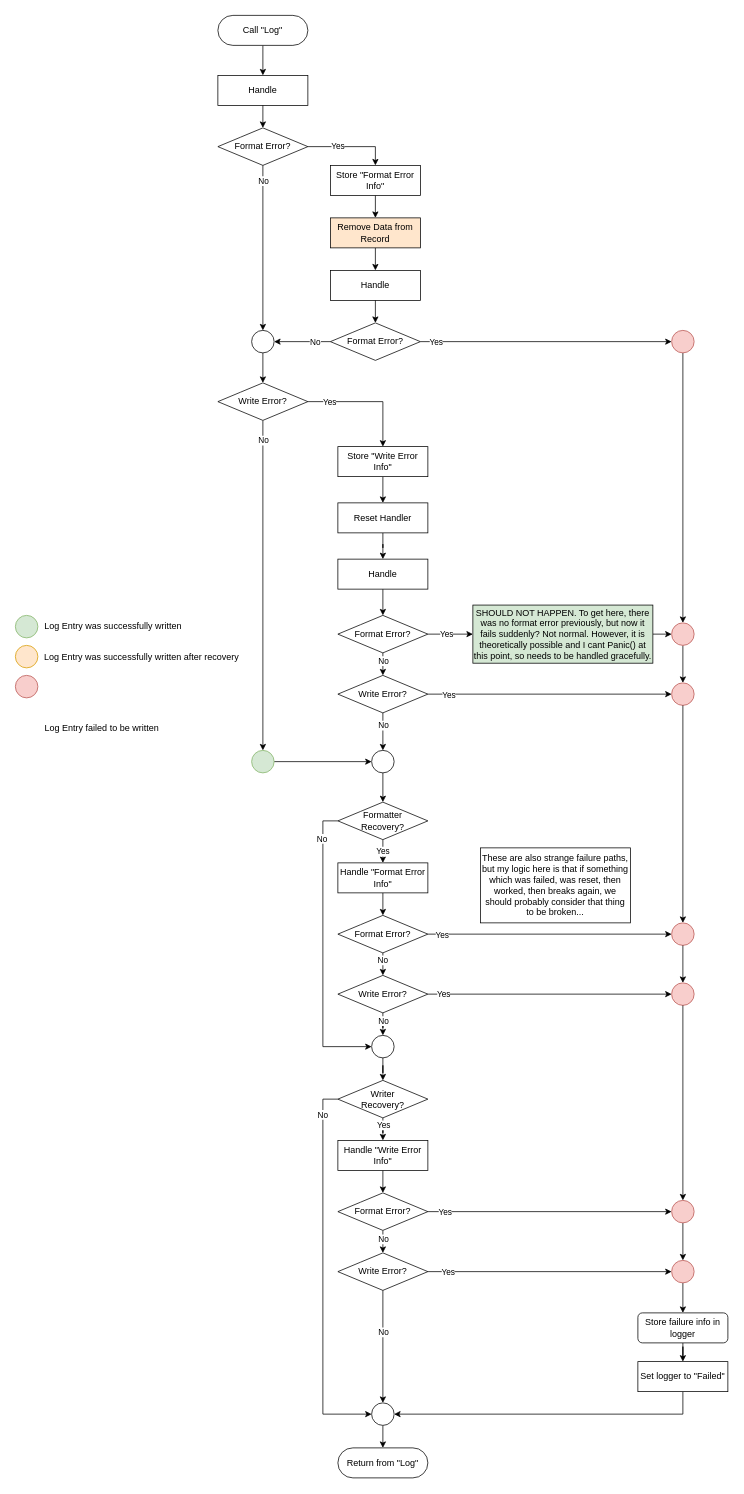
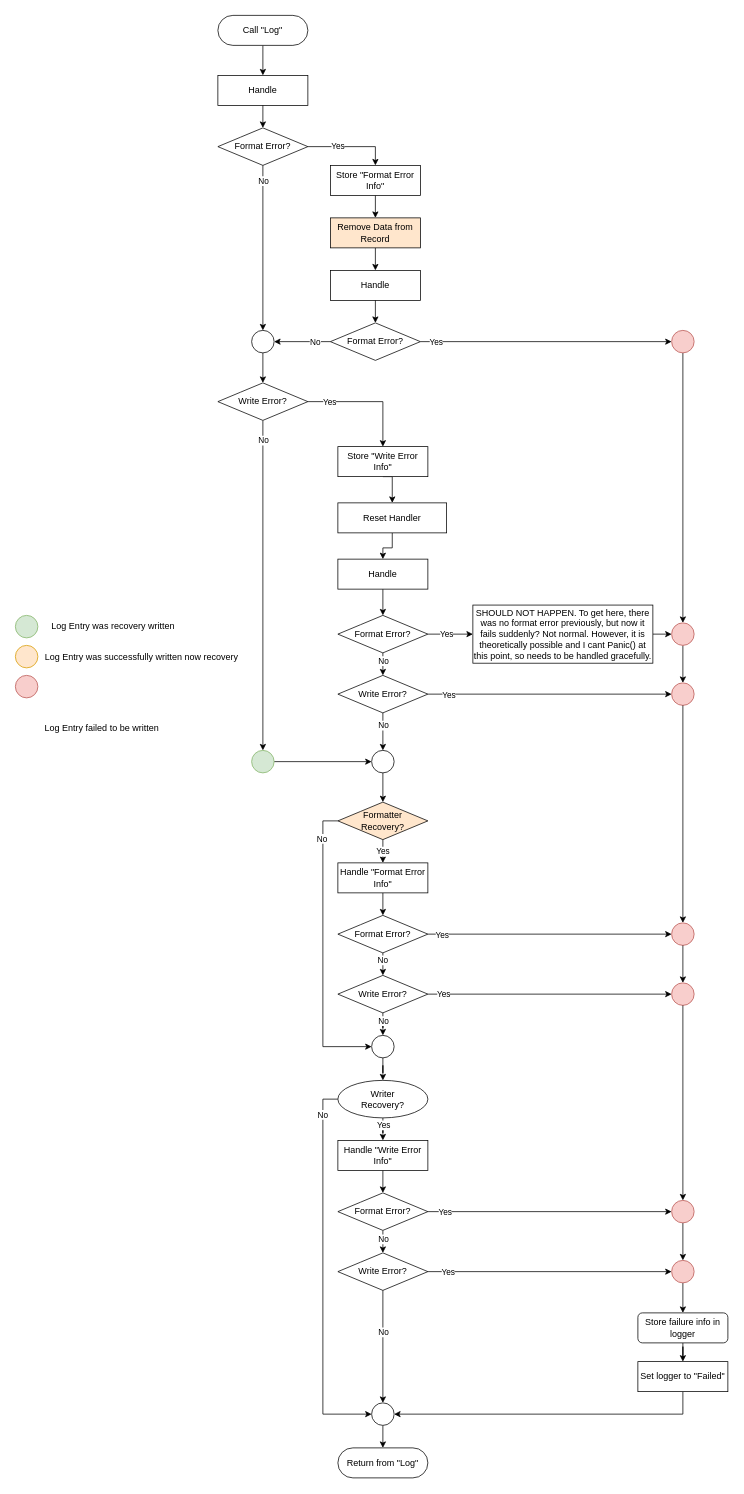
node "Reset Handler": size 90x30 -> 109x30
node "Log Entry was successfully written": label "Log Entry was successfully written" -> "Log Entry was recovery written"
node "SHOULD NOT HAPPEN. To get here, there was no format error previously, but now it fails suddenly? Not normal. However, it is theoretically possible and I cant Panic() at this point, so needs to be handled gracefully.": fillcolor #d5e8d4 -> #ffffff
node "Log Entry was successfully written after recovery": label "Log Entry was successfully written after recovery" -> "Log Entry was successfully written now recovery"
node "Formatter Recovery?": fillcolor #ffffff -> #ffe6cc
node "These are also strange failure paths, but my logic here is that if something which was failed, was reset, then worked, then breaks again, we should probably consider that thing to be broken...": removed
node "Writer Recovery?": shape diamond -> ellipse
